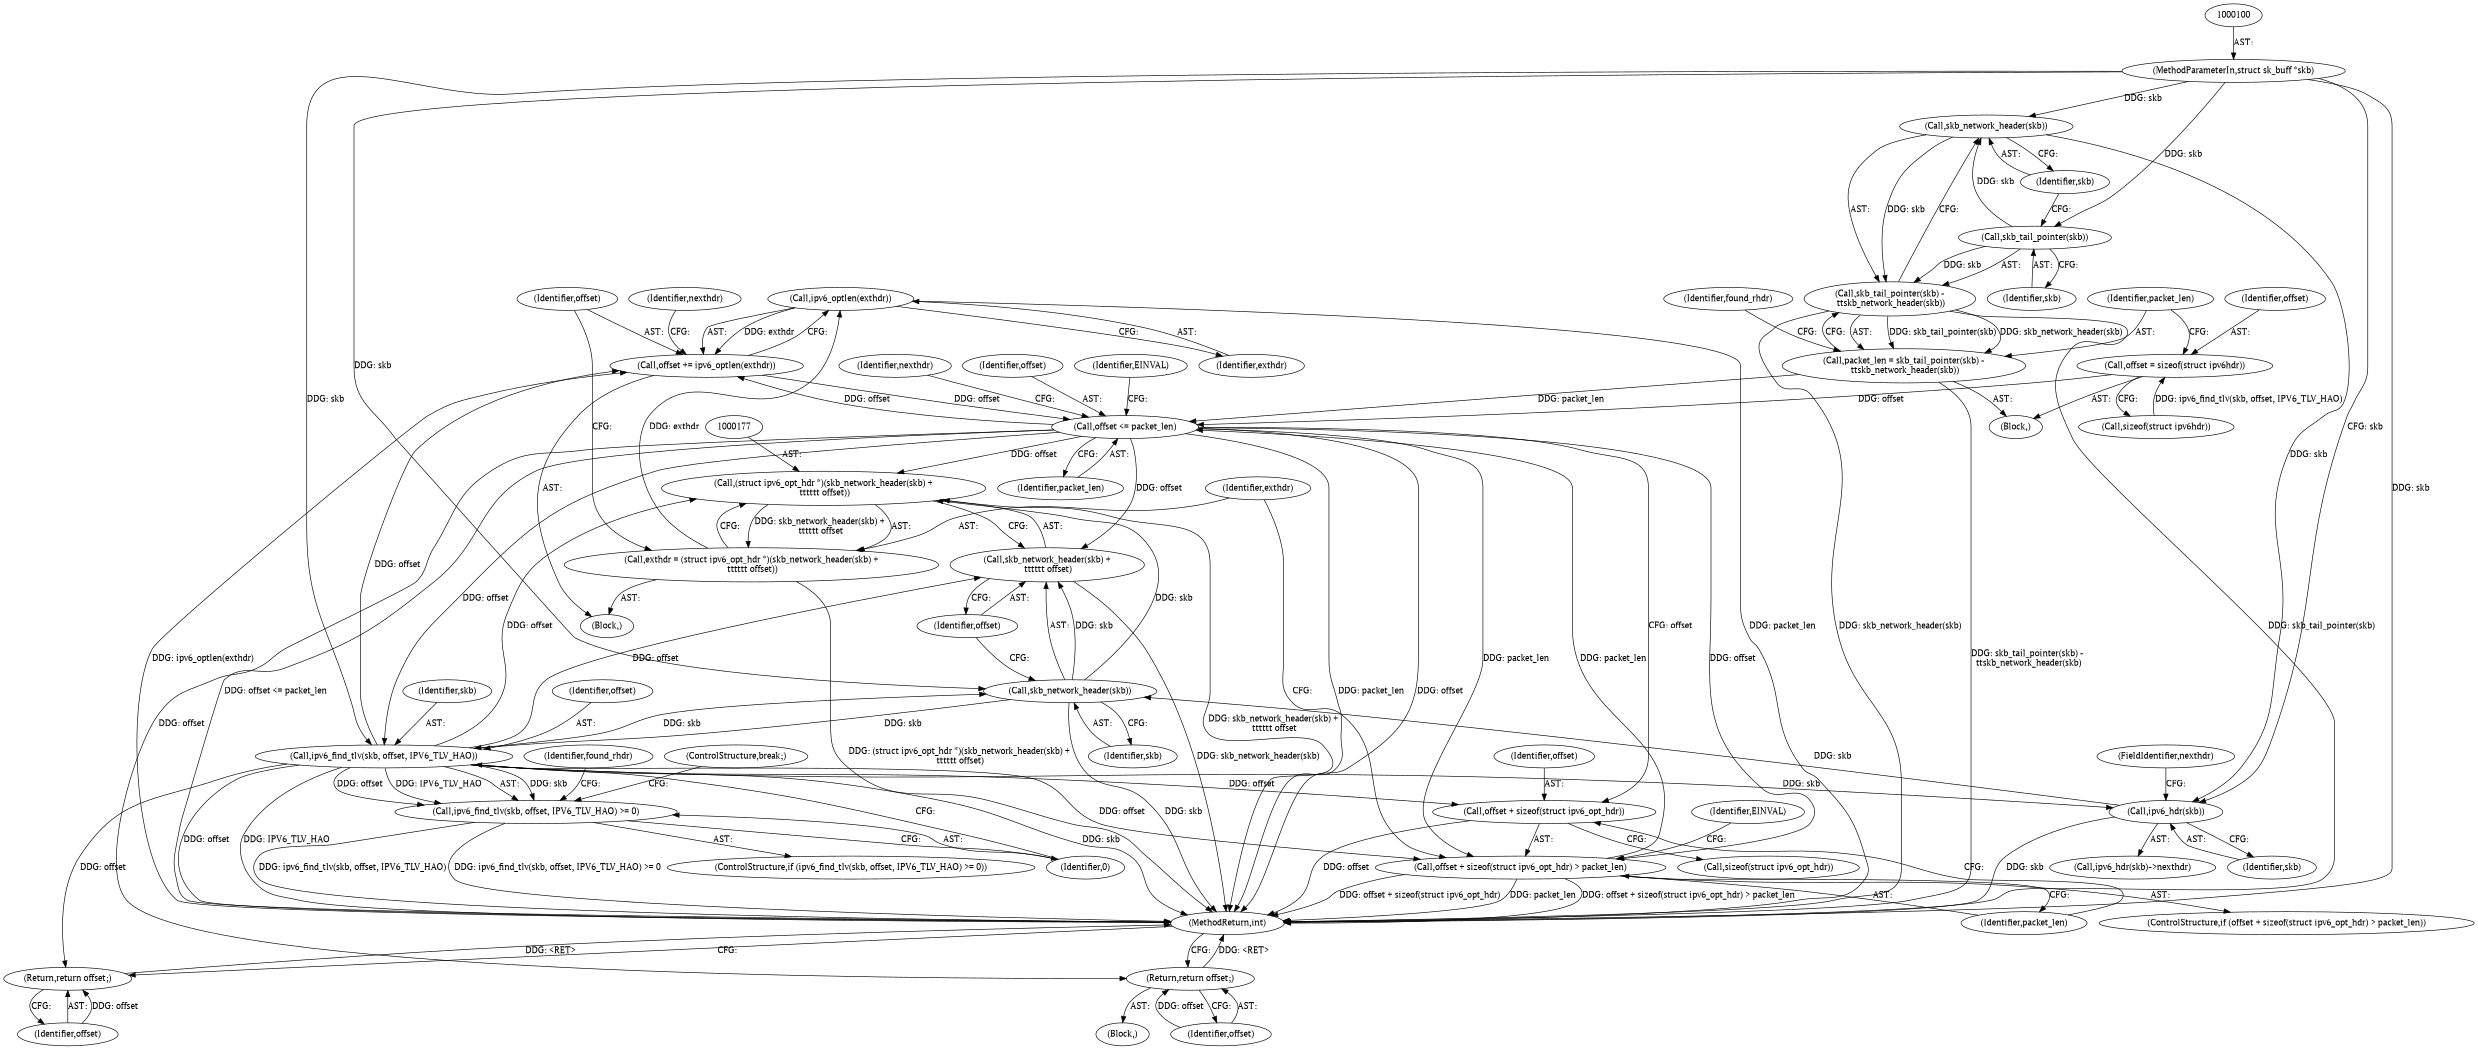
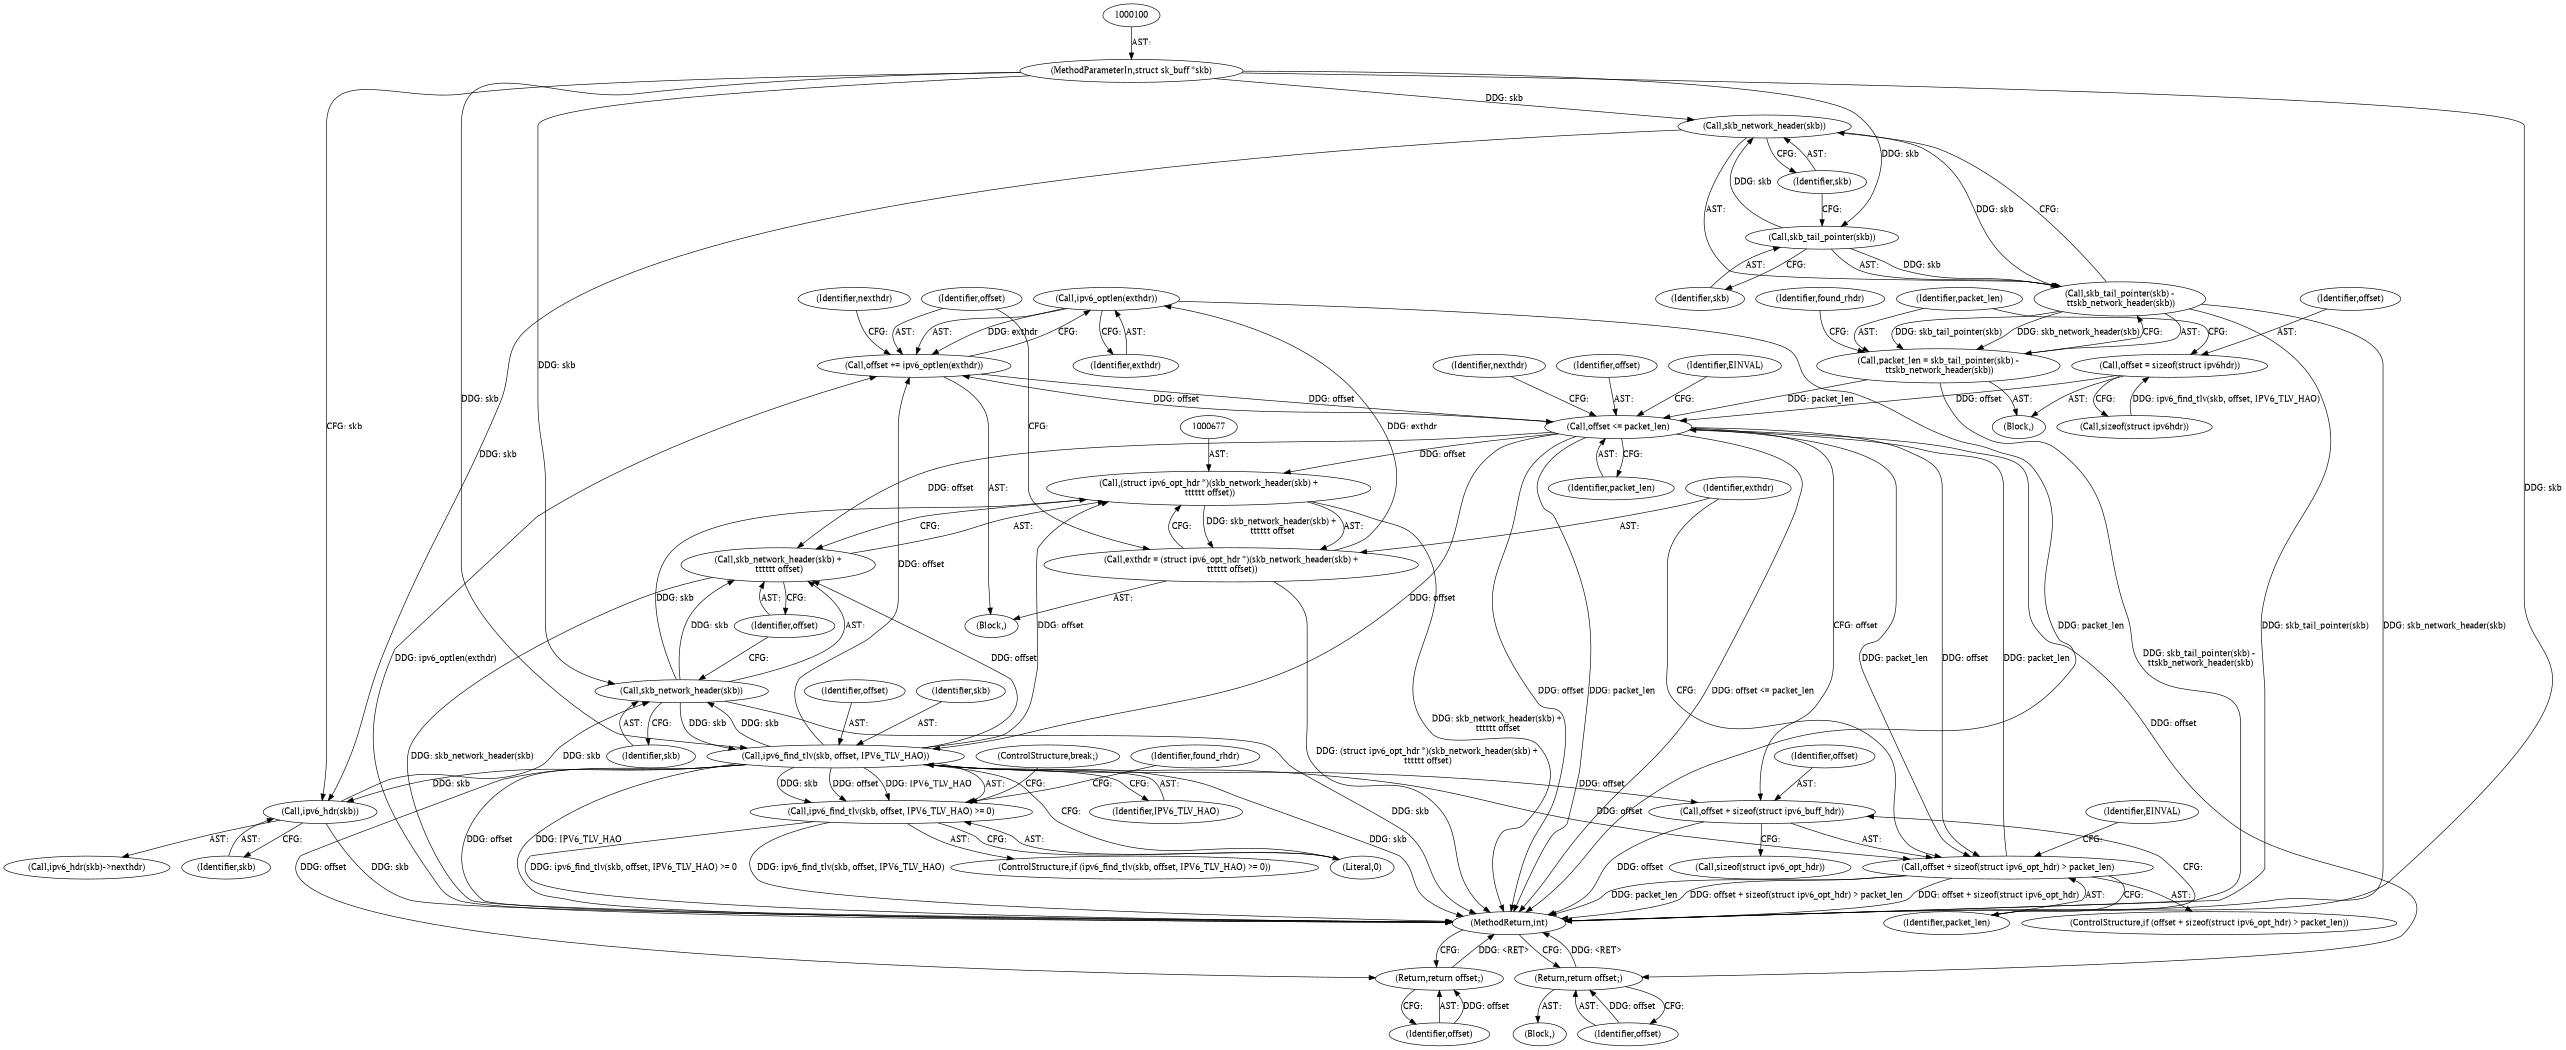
node "1000177": label "1000177" -> "1000677"
node "(FieldIdentifier,nexthdr)": removed
node "(Identifier,IPV6_TLV_HAO)": added
node "(Call,offset + sizeof(struct ipv6_opt_hdr))": label "(Call,offset + sizeof(struct ipv6_opt_hdr))" -> "(Call,offset + sizeof(struct ipv6_buff_hdr))"
node "(Identifier,0)": label "(Identifier,0)" -> "(Literal,0)"
